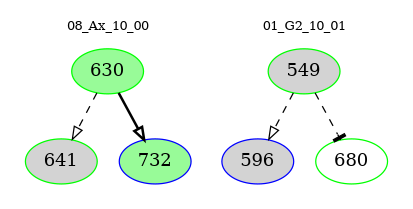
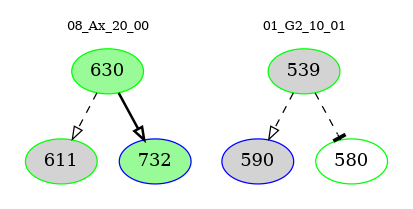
cluster "08_Ax_10_00": label "08_Ax_10_00" -> "08_Ax_20_00"
node "549": label "549" -> "539"
node "641": label "641" -> "611"
node "596": label "596" -> "590"
node "680": label "680" -> "580"
